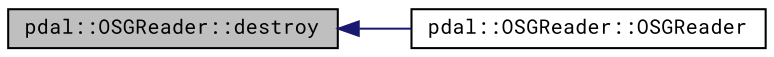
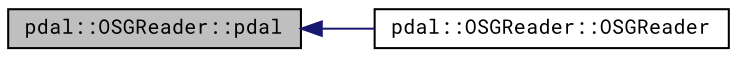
node "pdal::OSGReader::destroy": label "pdal::OSGReader::destroy" -> "pdal::OSGReader::pdal"
